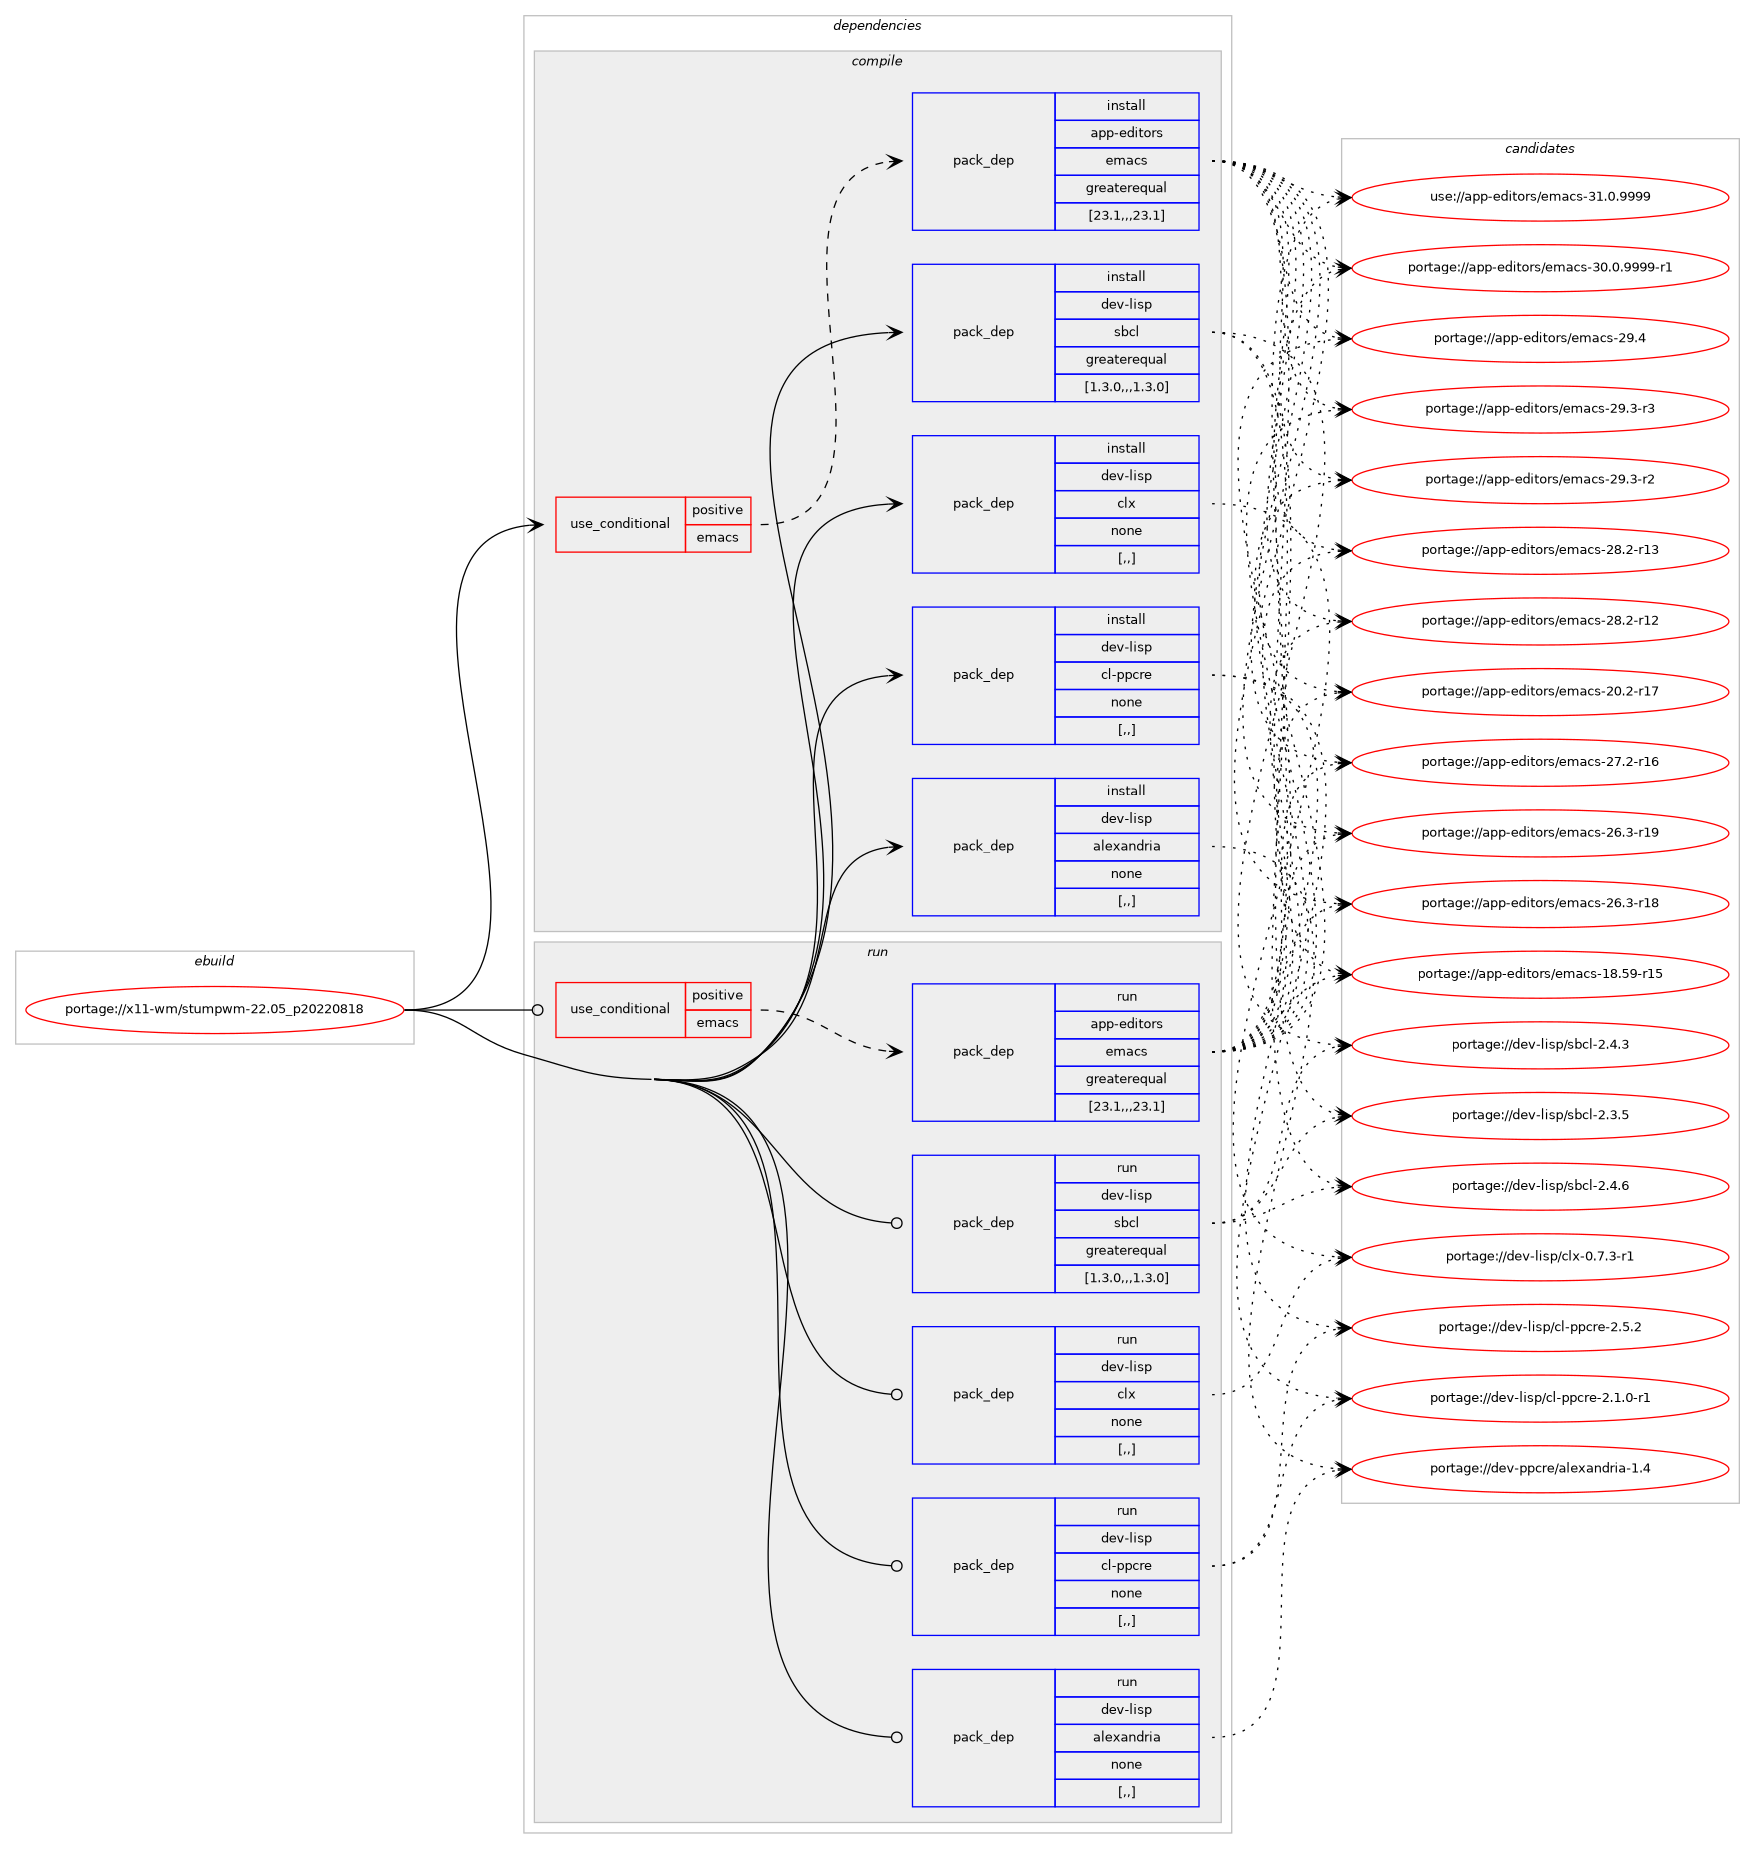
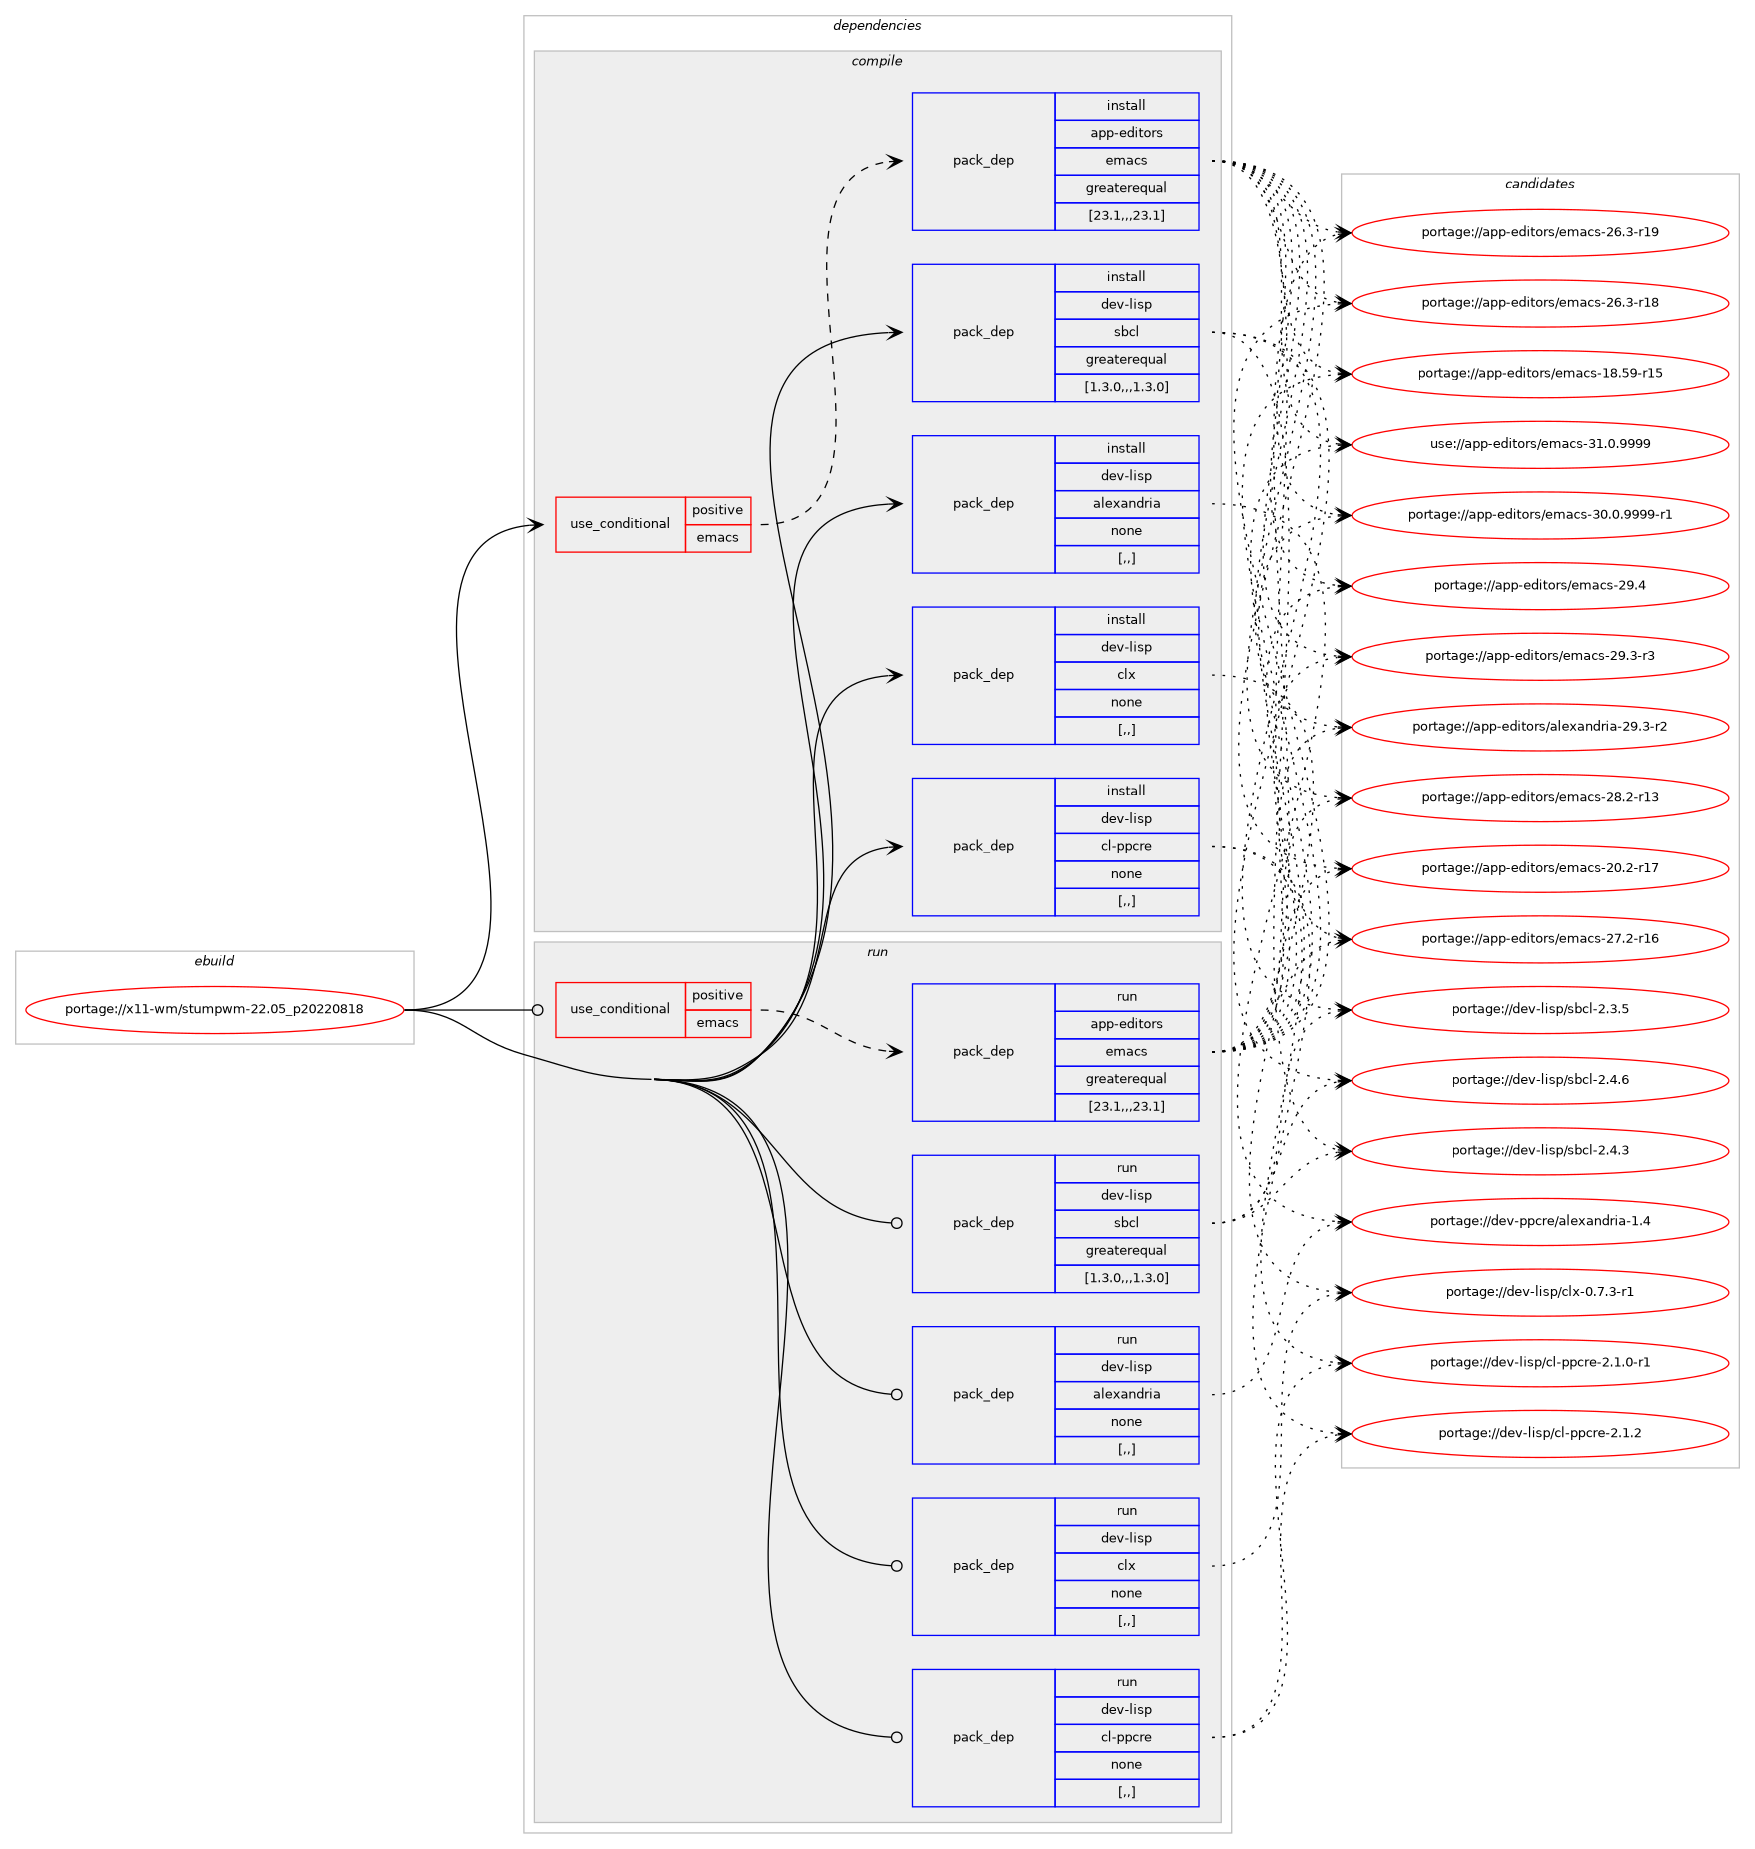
node "portage://app-editors/emacs-29.3-r2": label "portage://app-editors/emacs-29.3-r2" -> "portage://app-editors/alexandria-29.3-r2"
node "portage://app-editors/emacs-28.2-r12": removed
node "portage://dev-lisp/cl-ppcre-2.5.2": label "portage://dev-lisp/cl-ppcre-2.5.2" -> "portage://dev-lisp/cl-ppcre-2.1.2"
